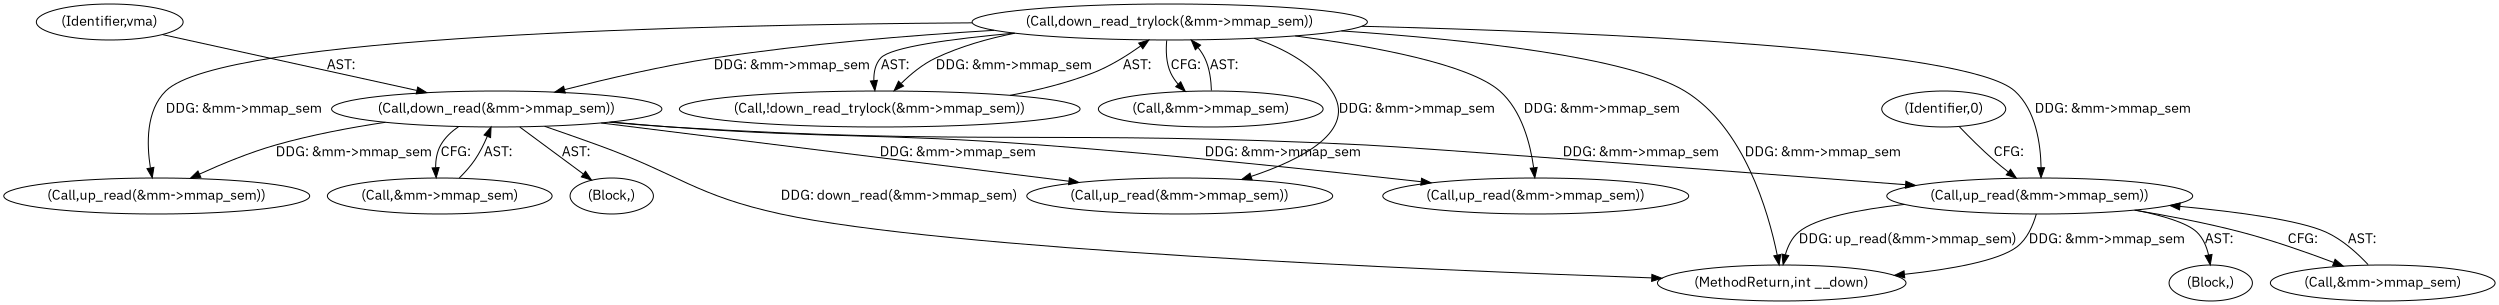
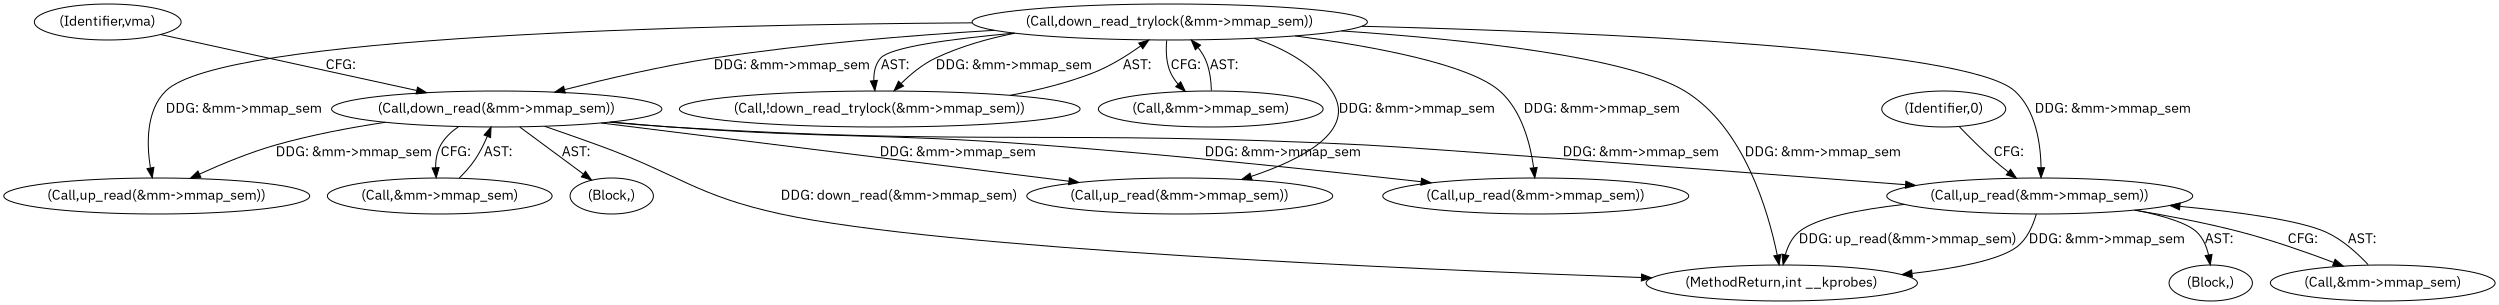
edge "(Identifier,vma)" -> "(Call,down_read(&mm->mmap_sem))": label "AST: " -> "CFG: "
node "(MethodReturn,int __down)": label "(MethodReturn,int __down)" -> "(MethodReturn,int __kprobes)"
